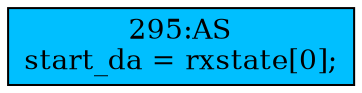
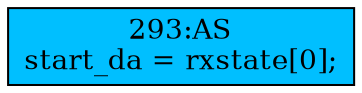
node "295:AS start_da = rxstate[0];": label "295:AS start_da = rxstate[0];" -> "293:AS start_da = rxstate[0];"
